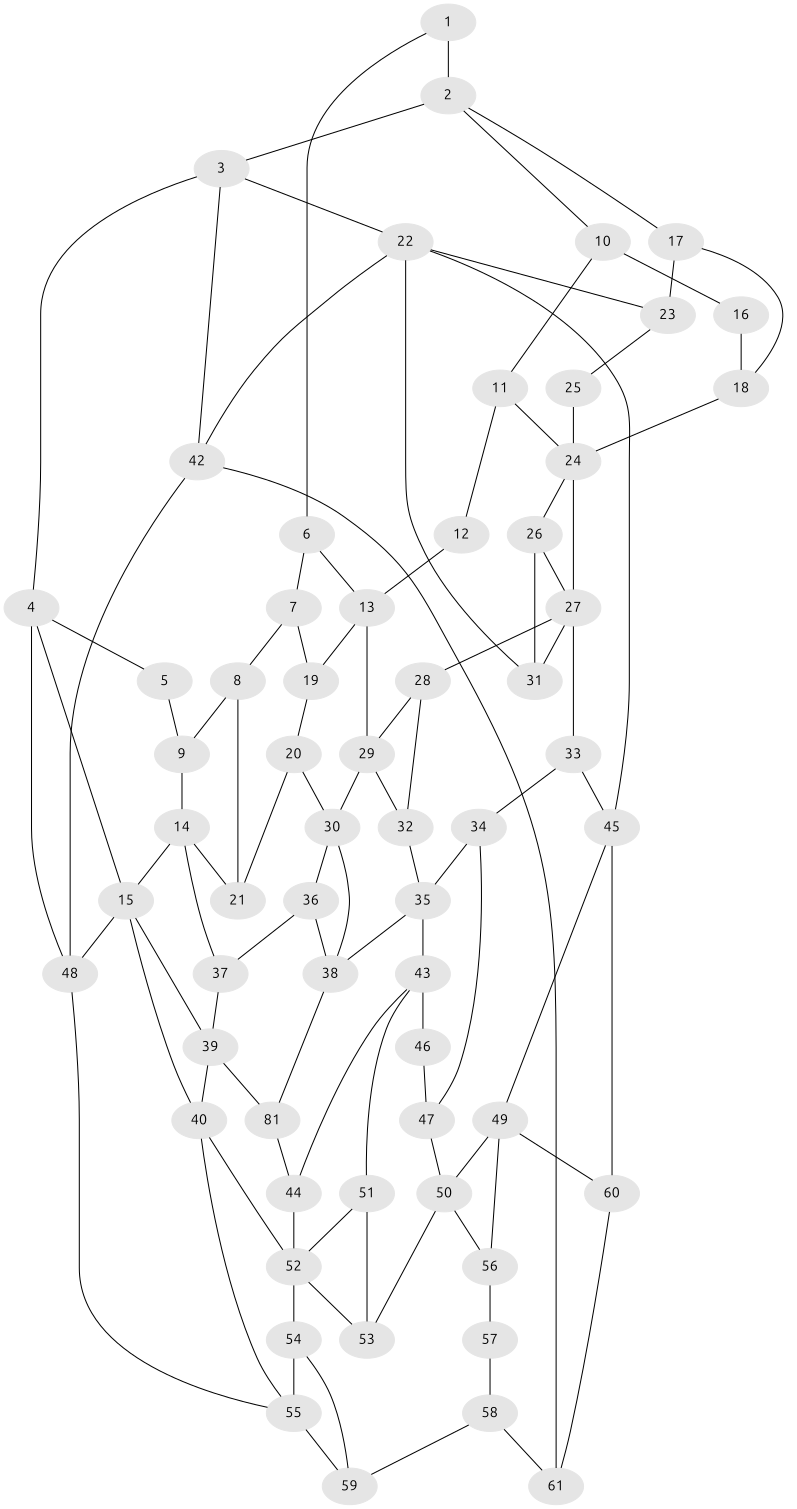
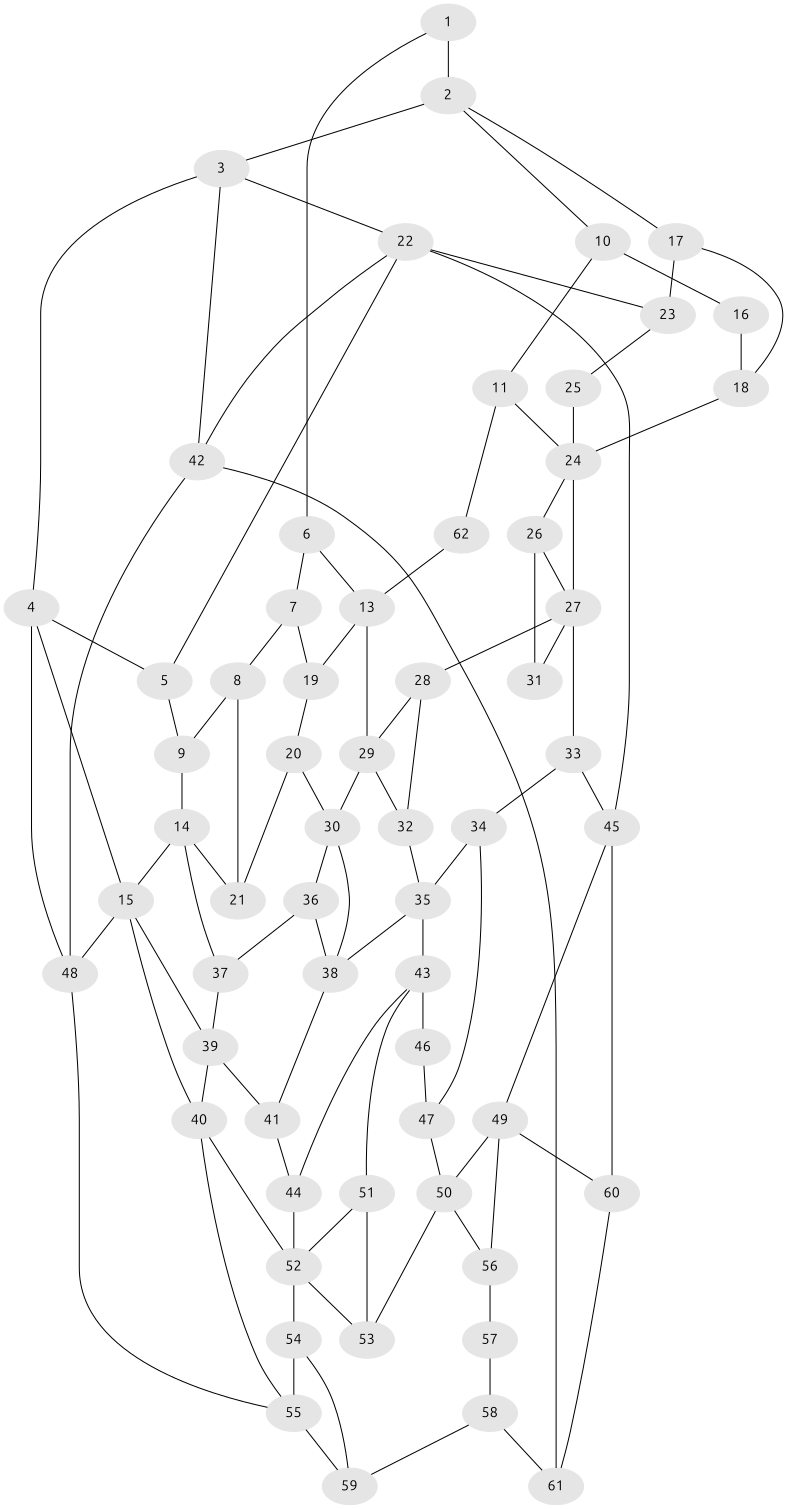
edge "22" -- "31": now "22" -- "5"
node "12": label "12" -> "62"
node "81": label "81" -> "41"
